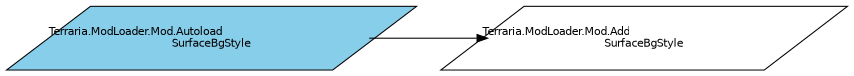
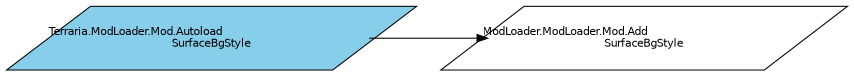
node "Terraria.ModLoader.Mod.Add SurfaceBgStyle": label "Terraria.ModLoader.Mod.Add SurfaceBgStyle" -> "ModLoader.ModLoader.Mod.Add SurfaceBgStyle"
